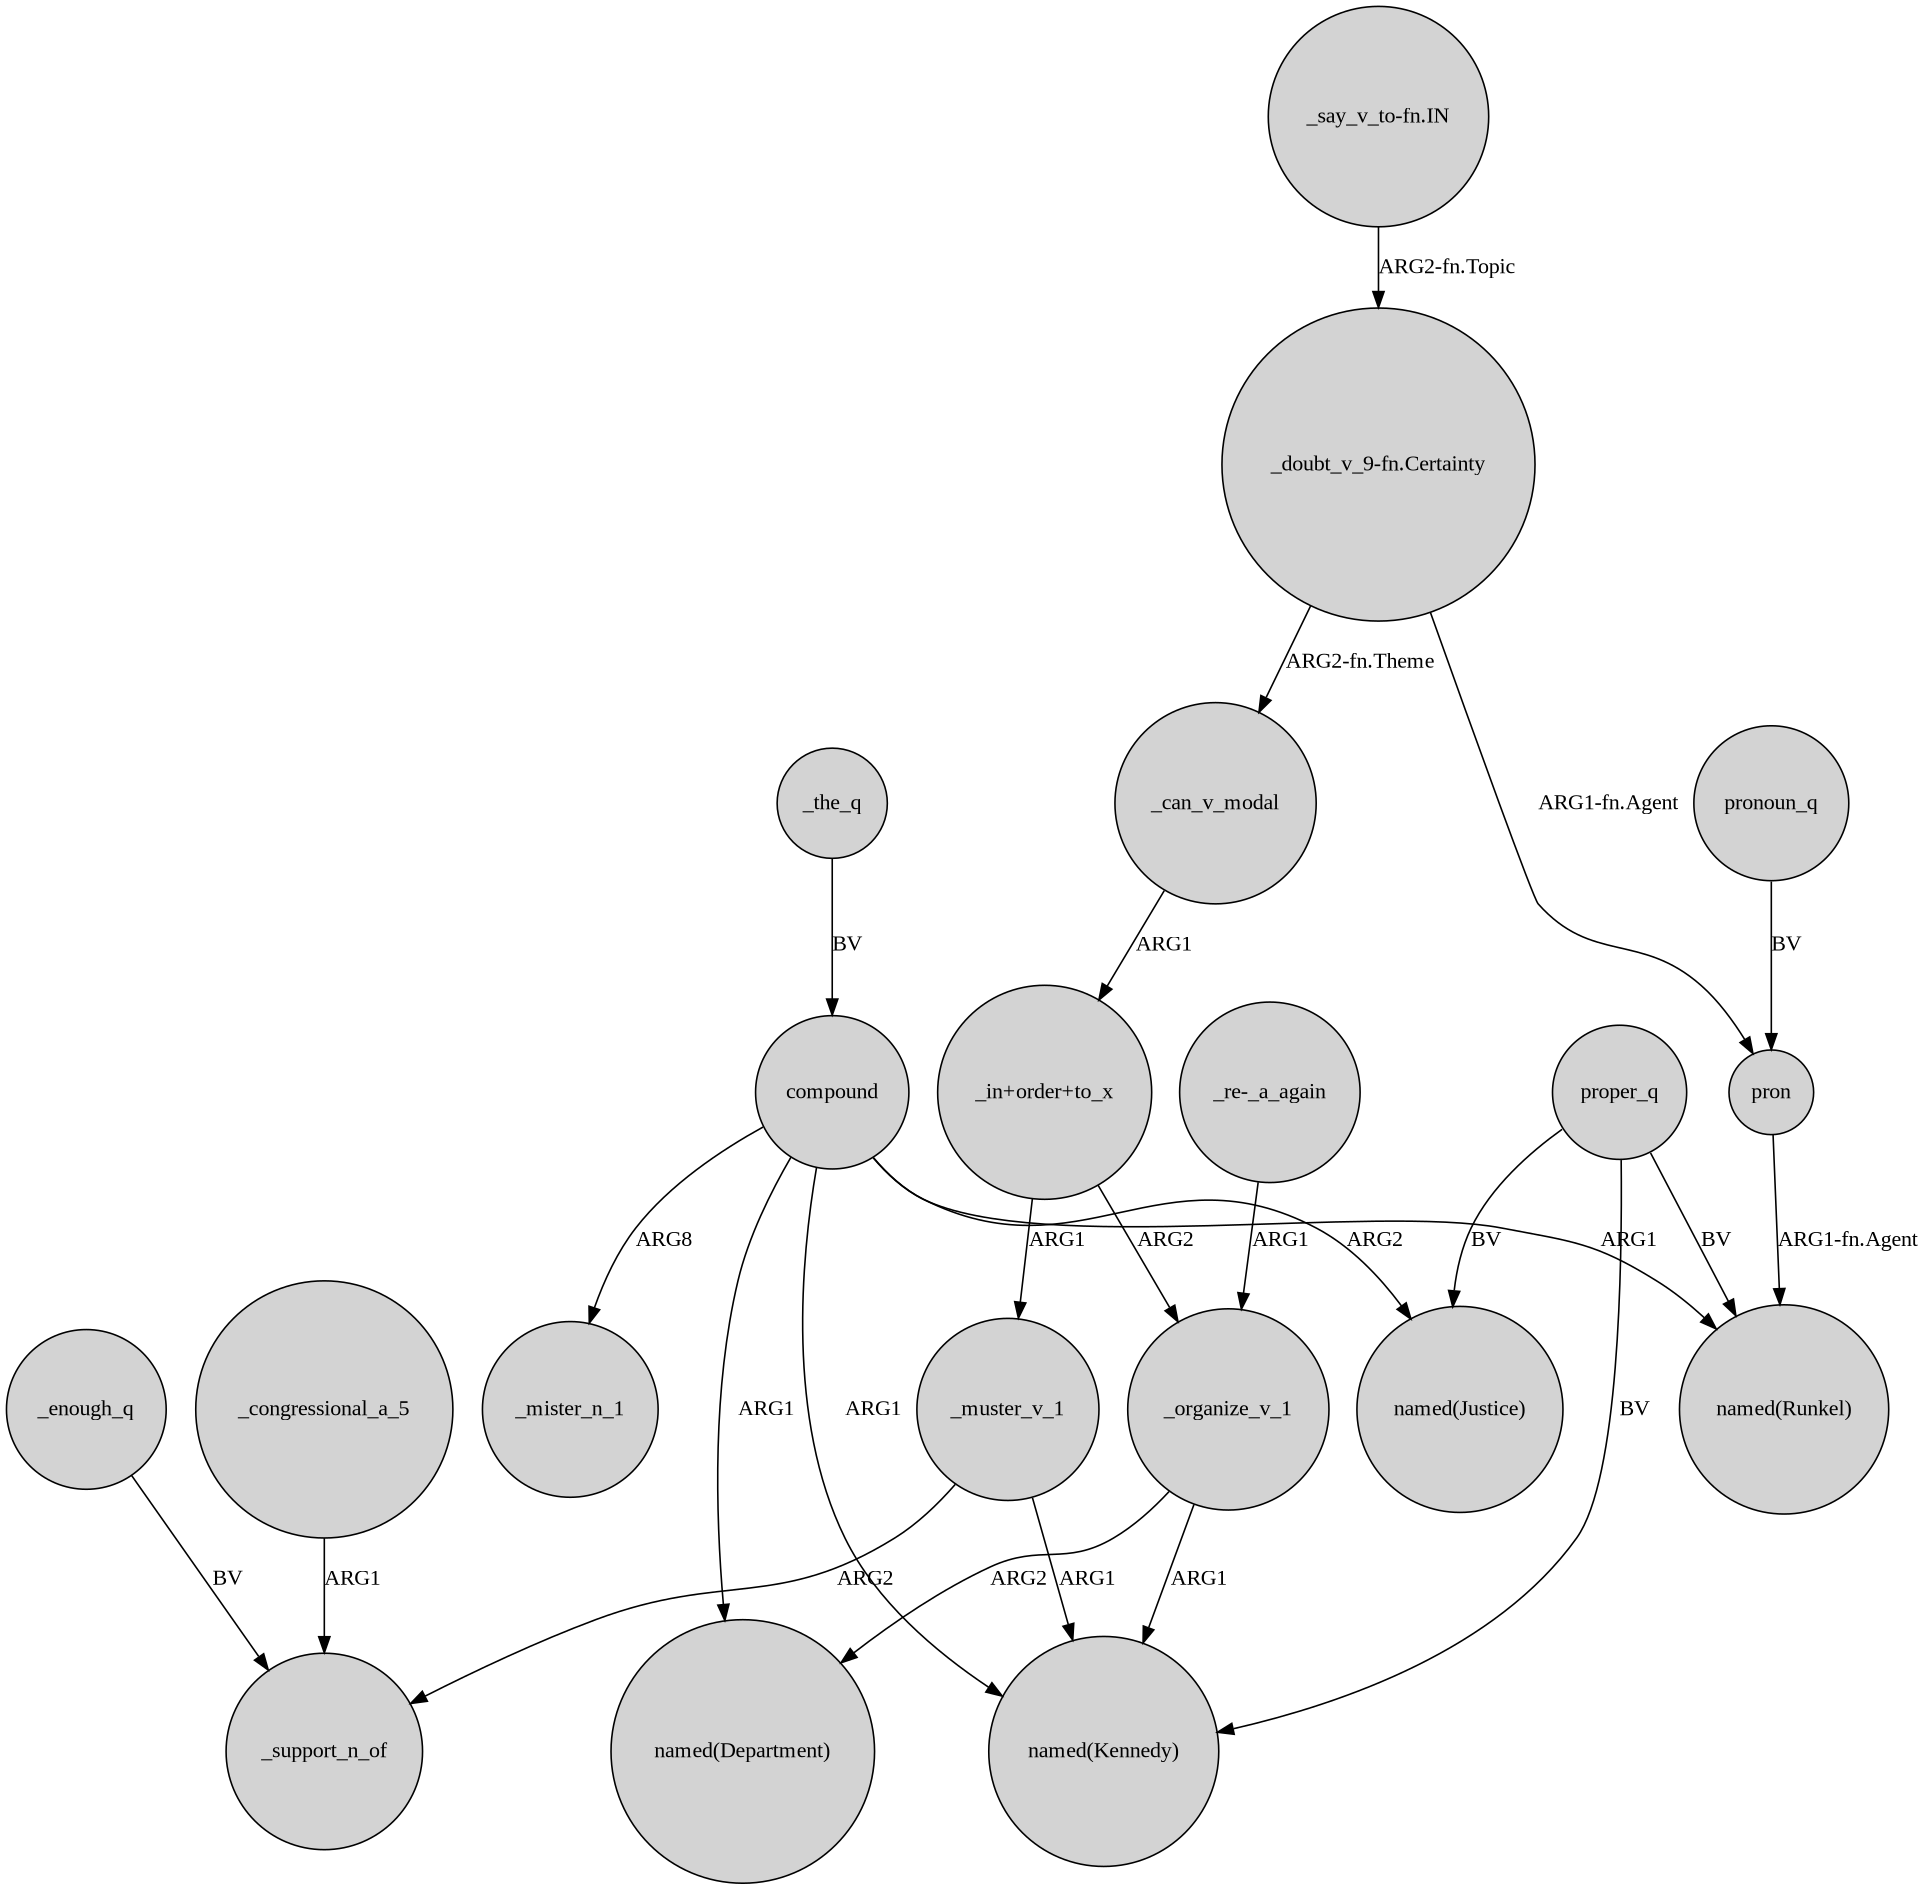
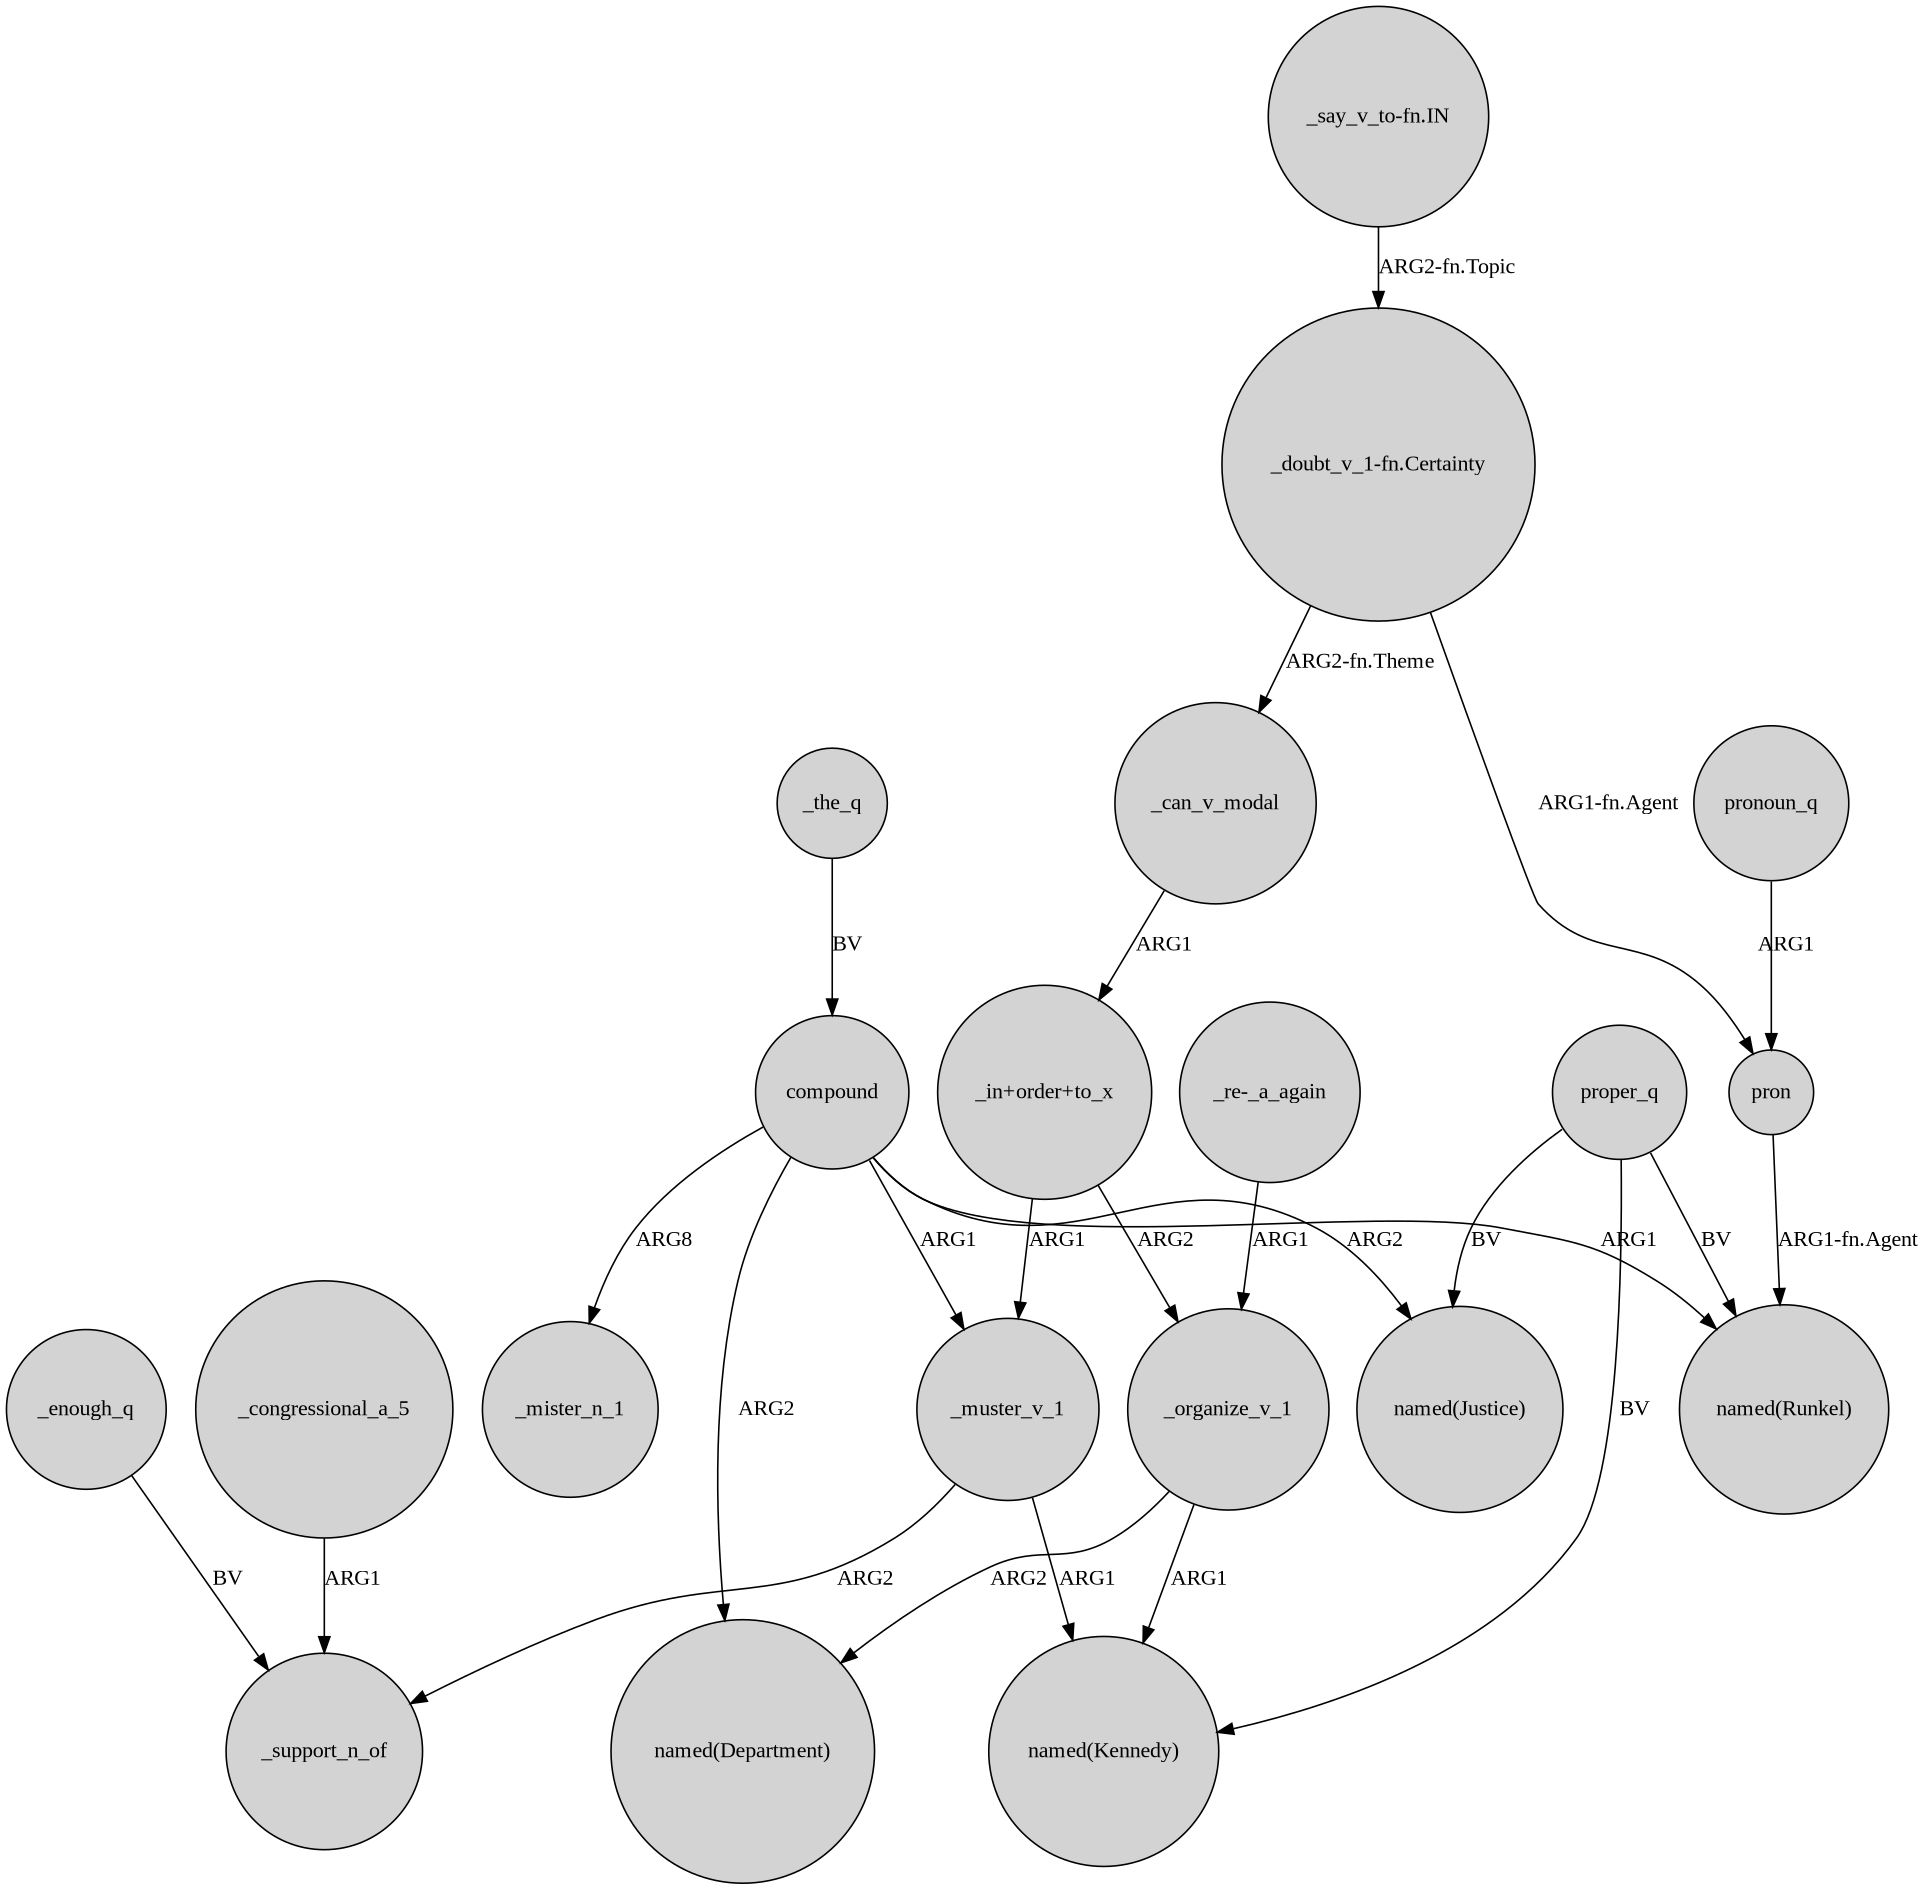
node "_doubt_v_9-fn.Certainty": label "_doubt_v_9-fn.Certainty" -> "_doubt_v_1-fn.Certainty"
edge "pronoun_q" -> "pron": label "BV" -> "ARG1"
edge "compound" -> "named(Department)": label "ARG1" -> "ARG2"
edge "compound" -> "named(Kennedy)": now "compound" -> "_muster_v_1"
